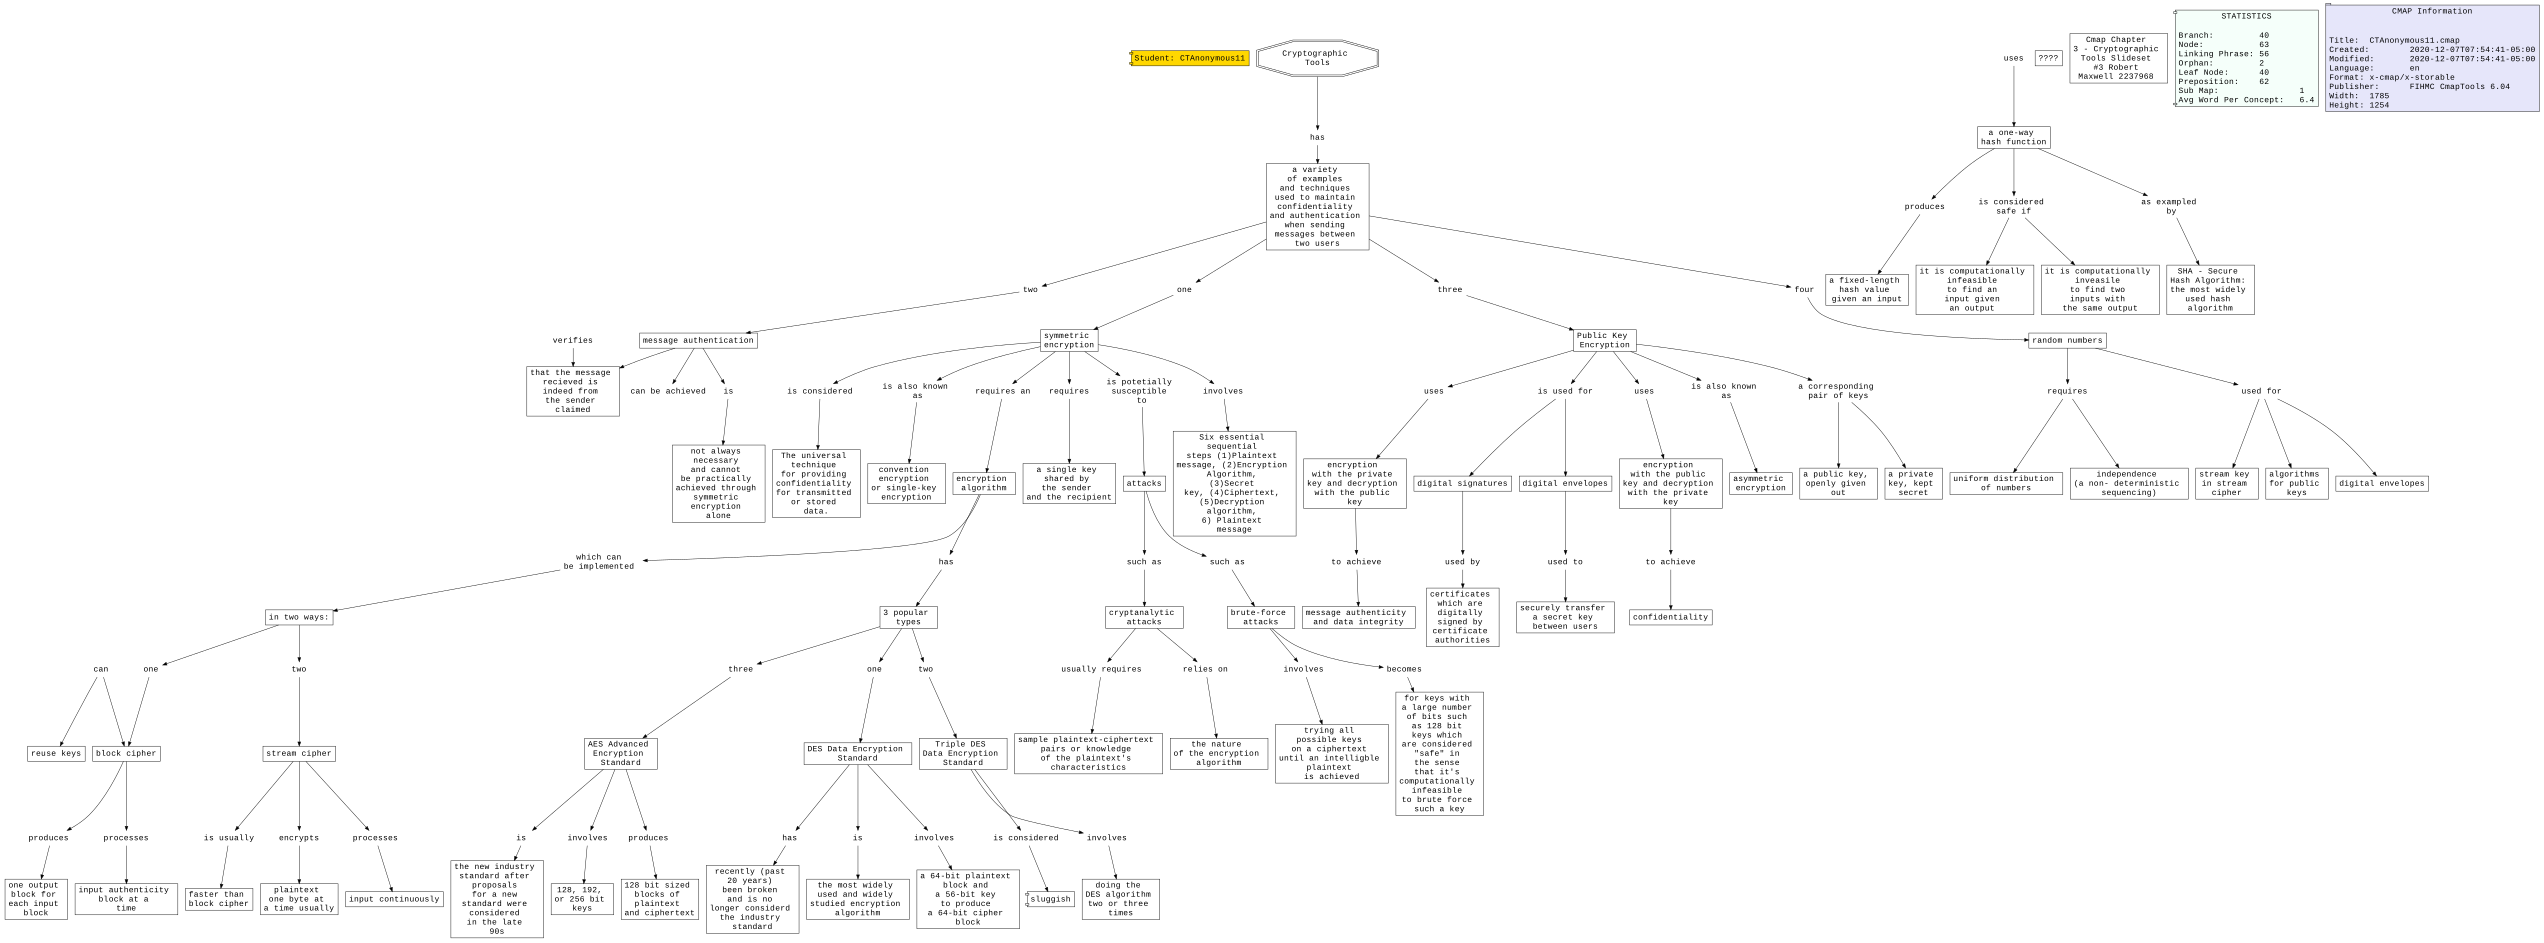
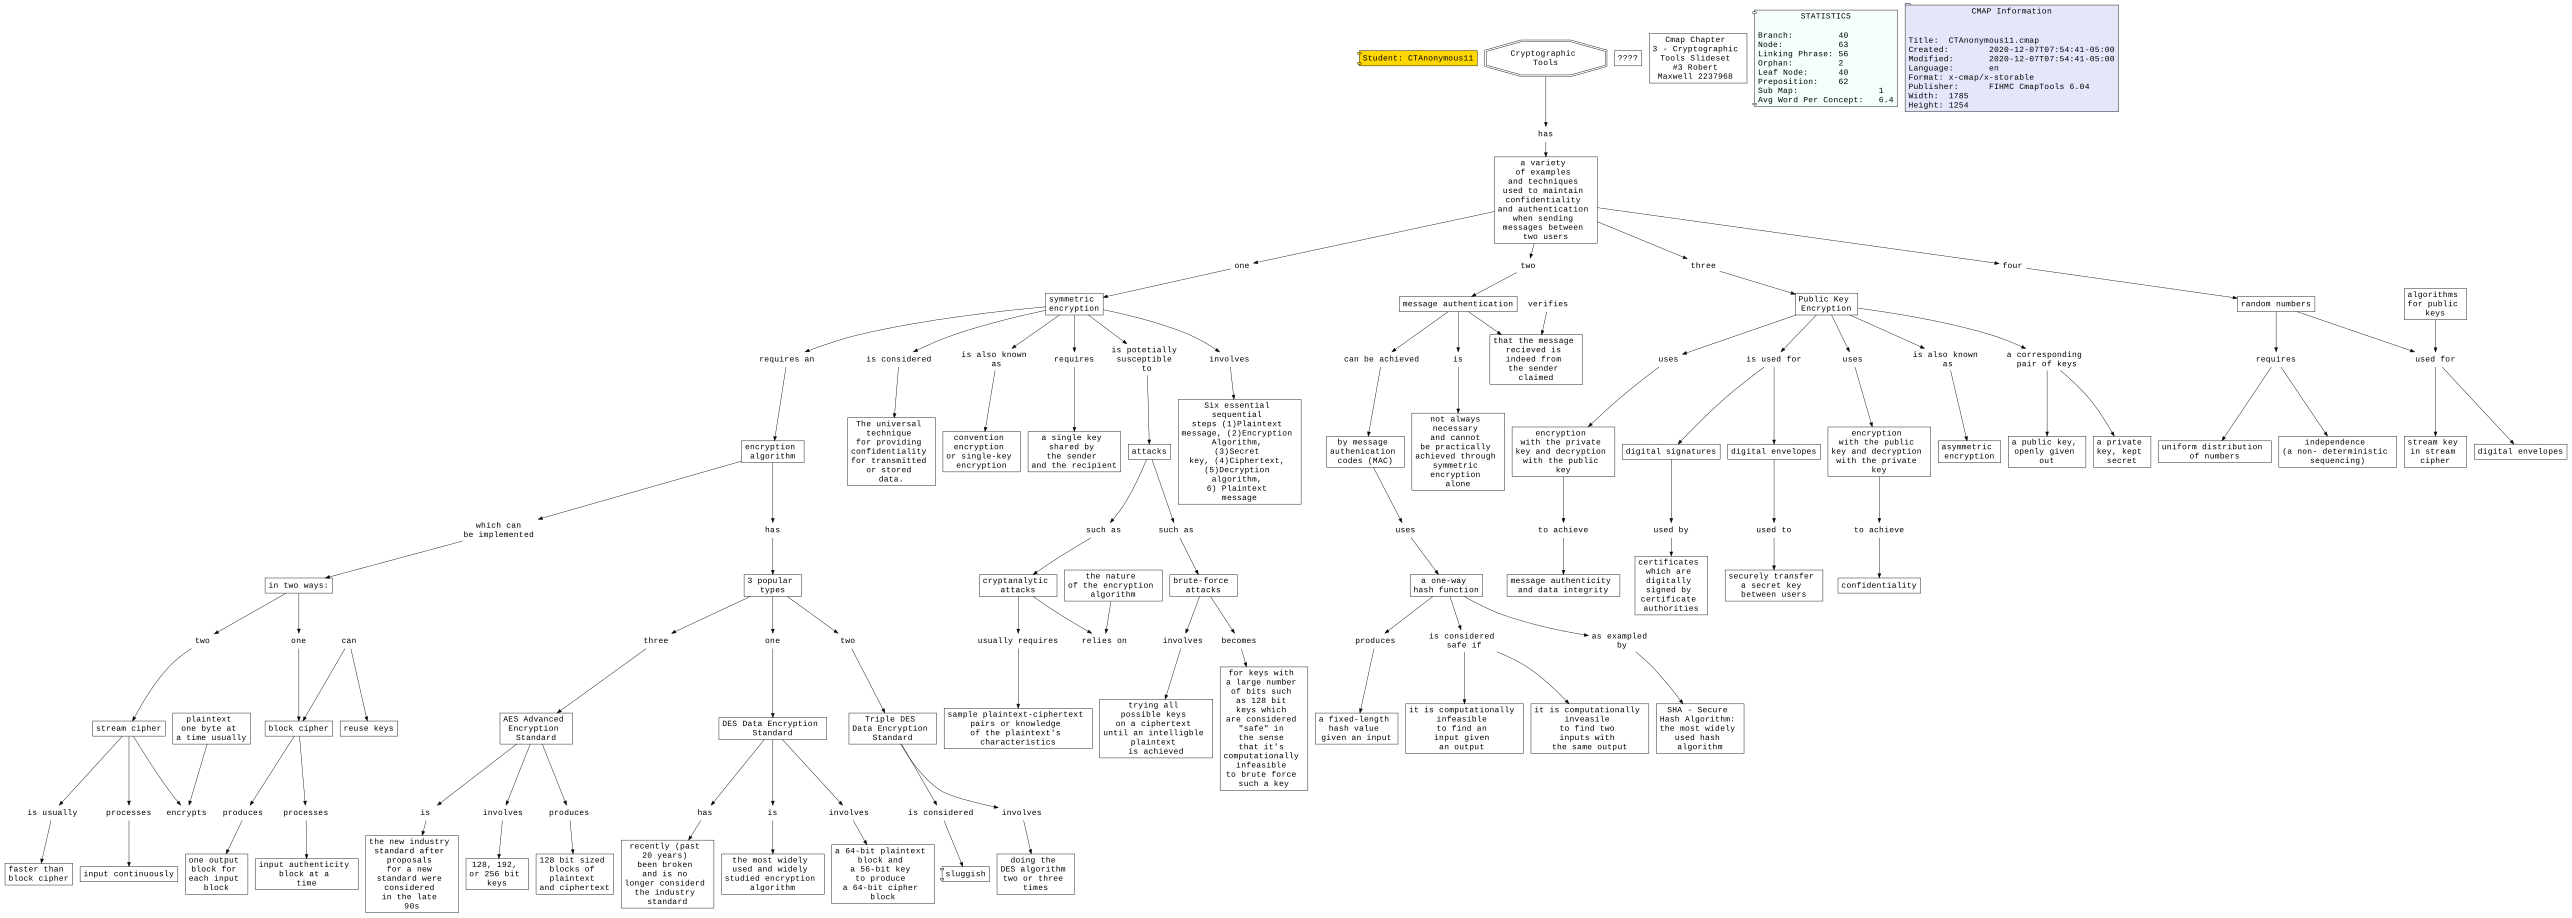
edge "used for" -> "algorithms for public keys": reversed
node "by message authenication codes (MAC)": added
edge "relies on" -> "the nature of the encryption algorithm": reversed
edge "encrypts" -> "plaintext one byte at a time usually": reversed
